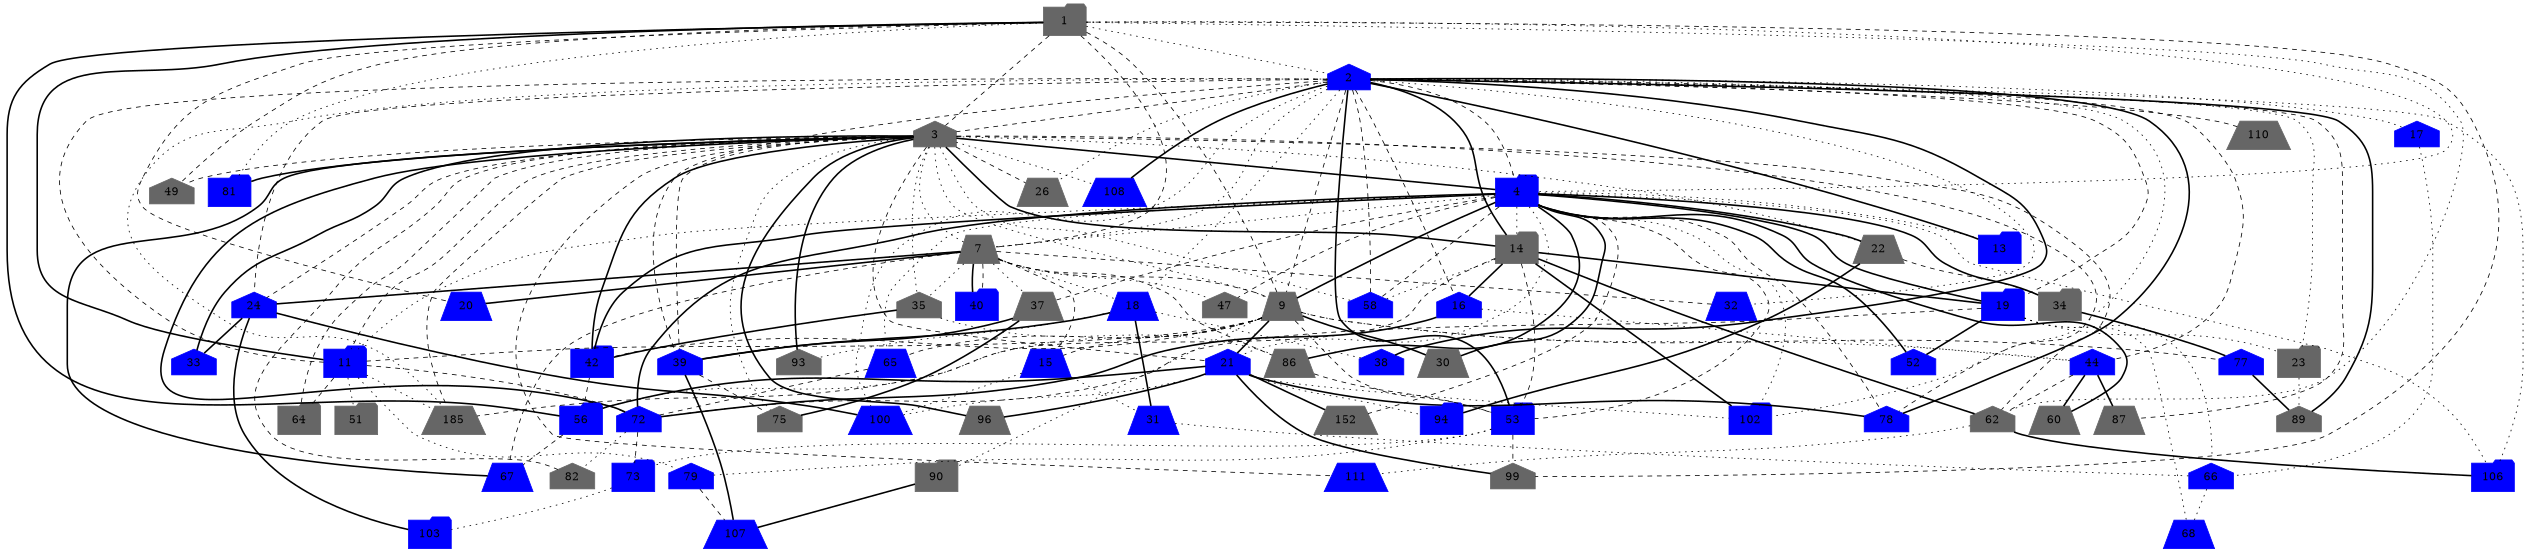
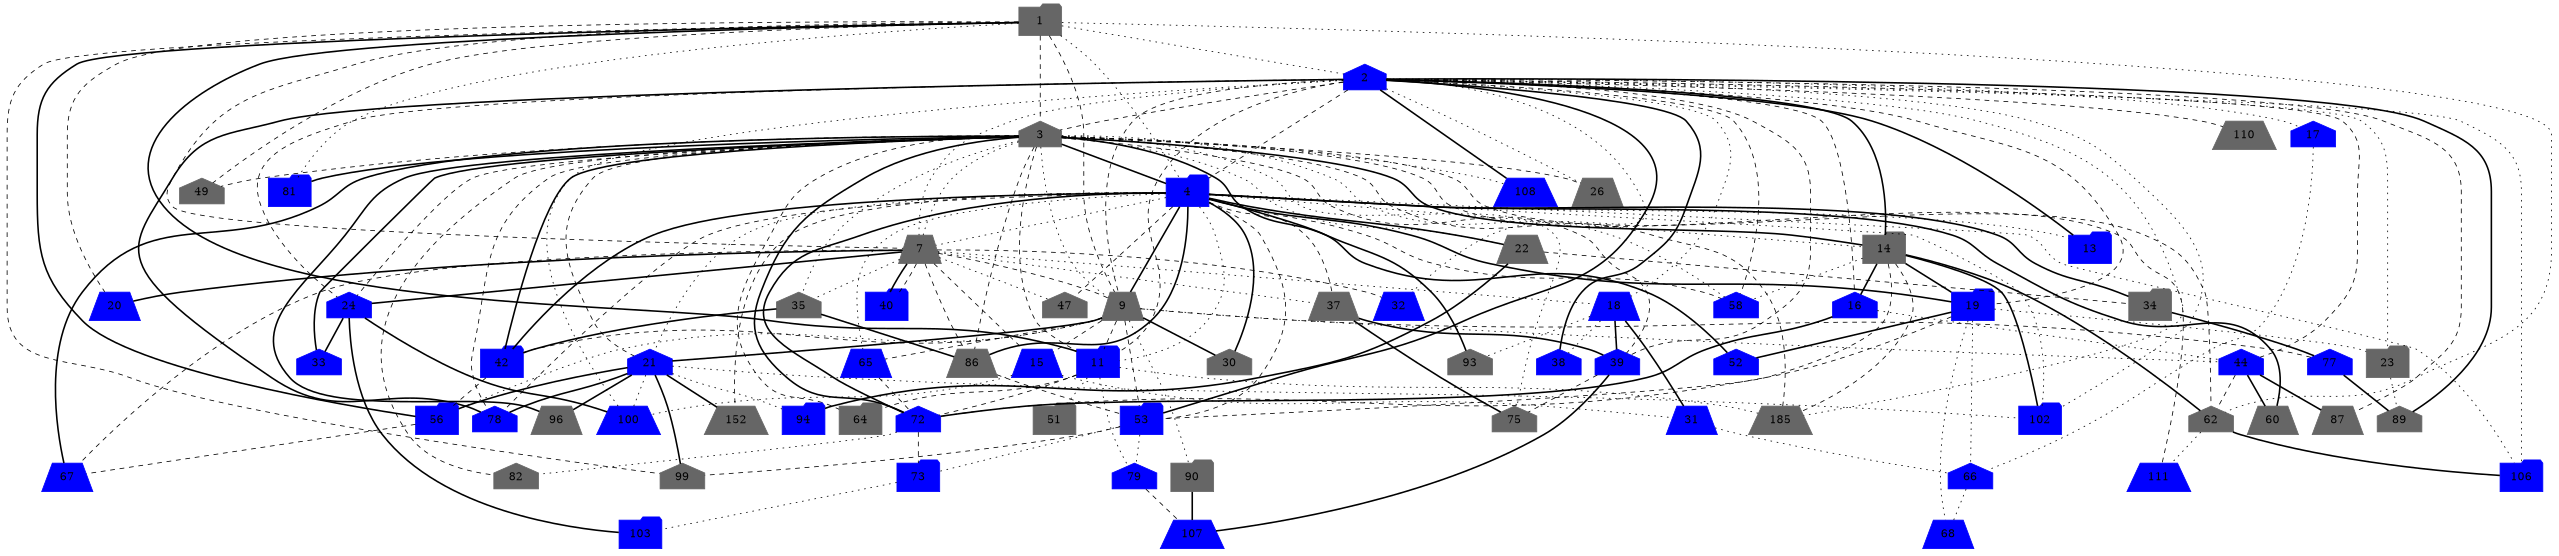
edge "3" -- "86": added
edge "35" -- "86": style dotted -> bold
node "30": shape trapezium -> house
